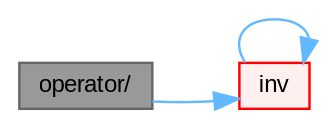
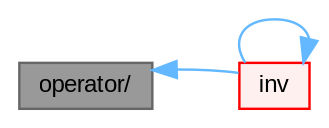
edge "operator/" -> "inv": reversed
